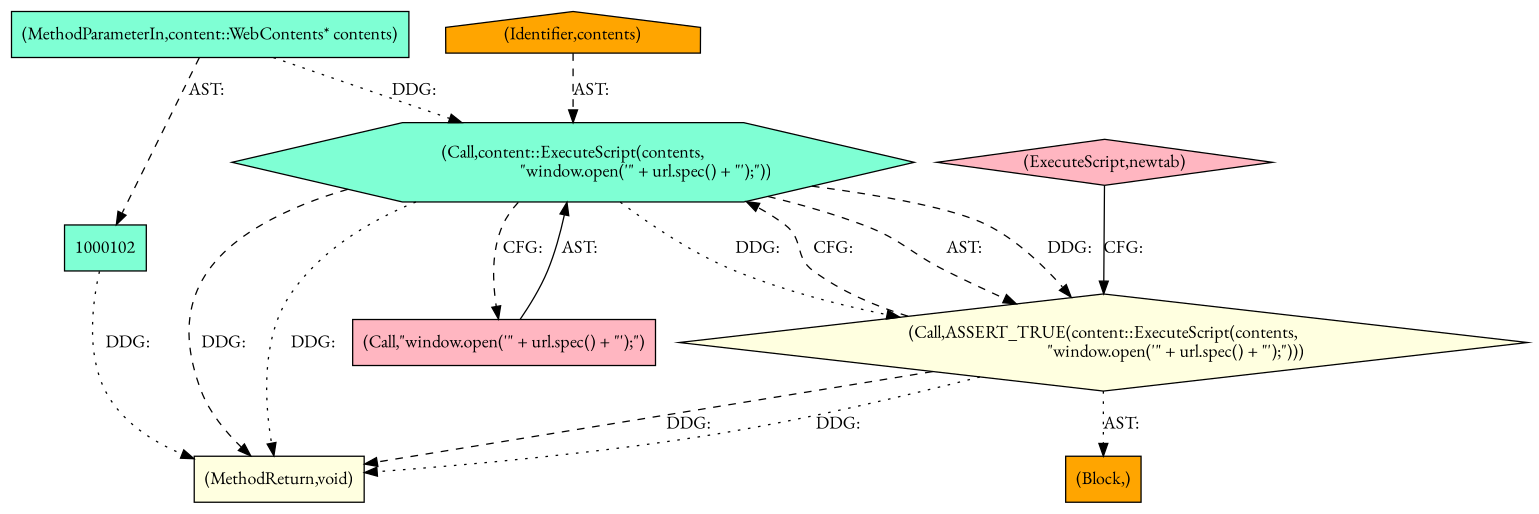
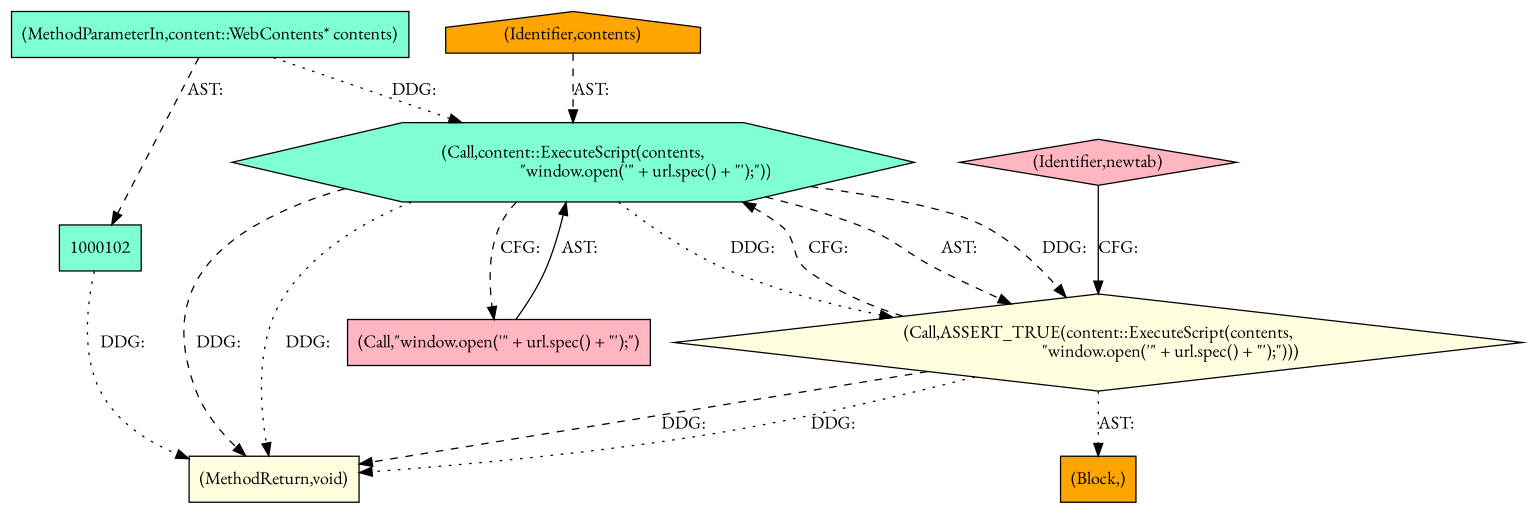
node "(ExecuteScript,newtab)": label "(ExecuteScript,newtab)" -> "(Identifier,newtab)"
